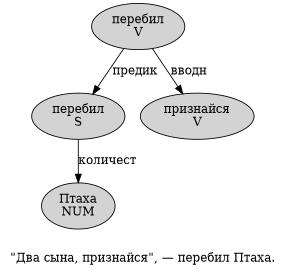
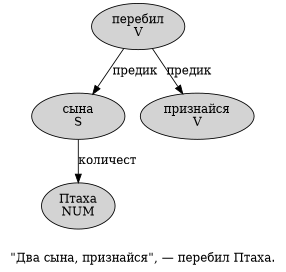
edge "перебил V" -> "признайся V": label "вводн" -> "предик"
node "перебил S": label "перебил S" -> "сына S"
